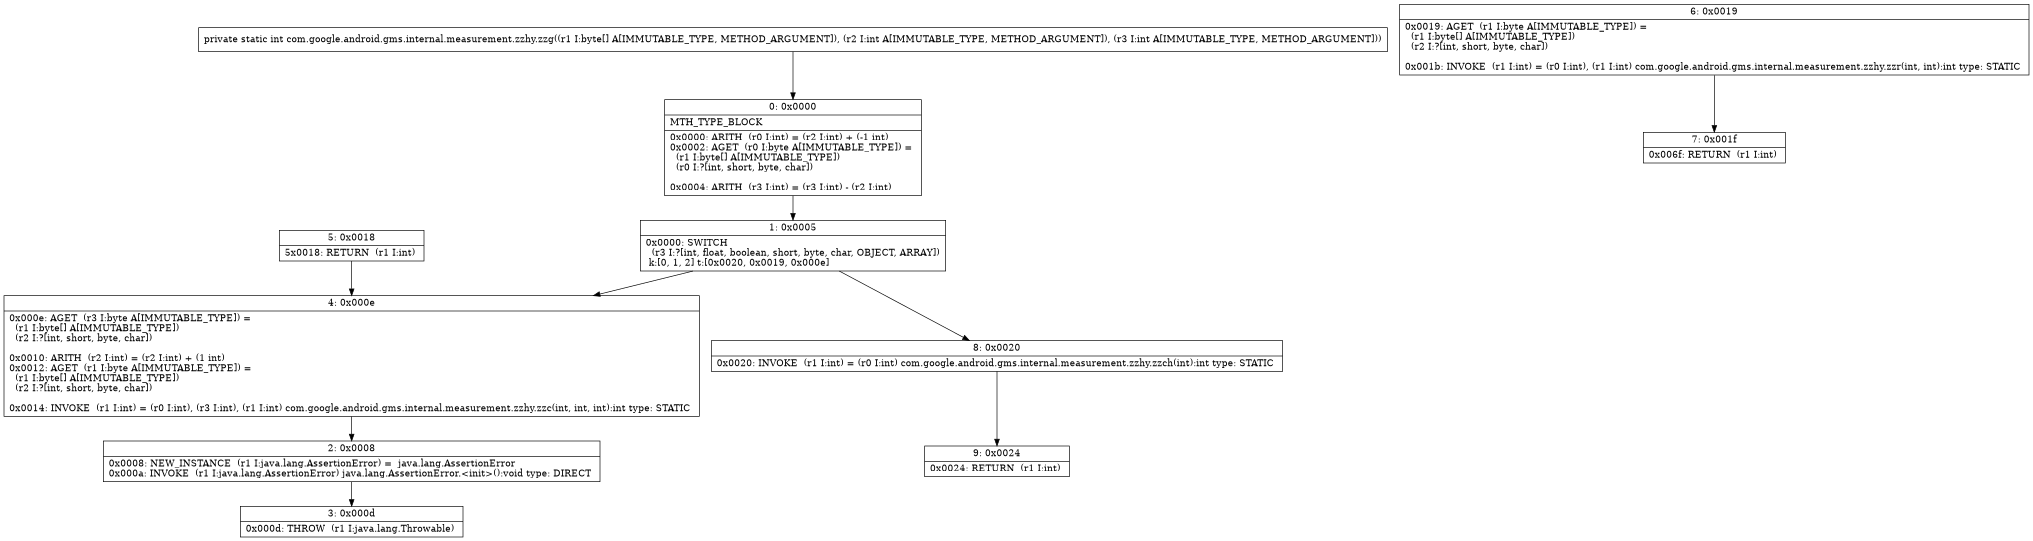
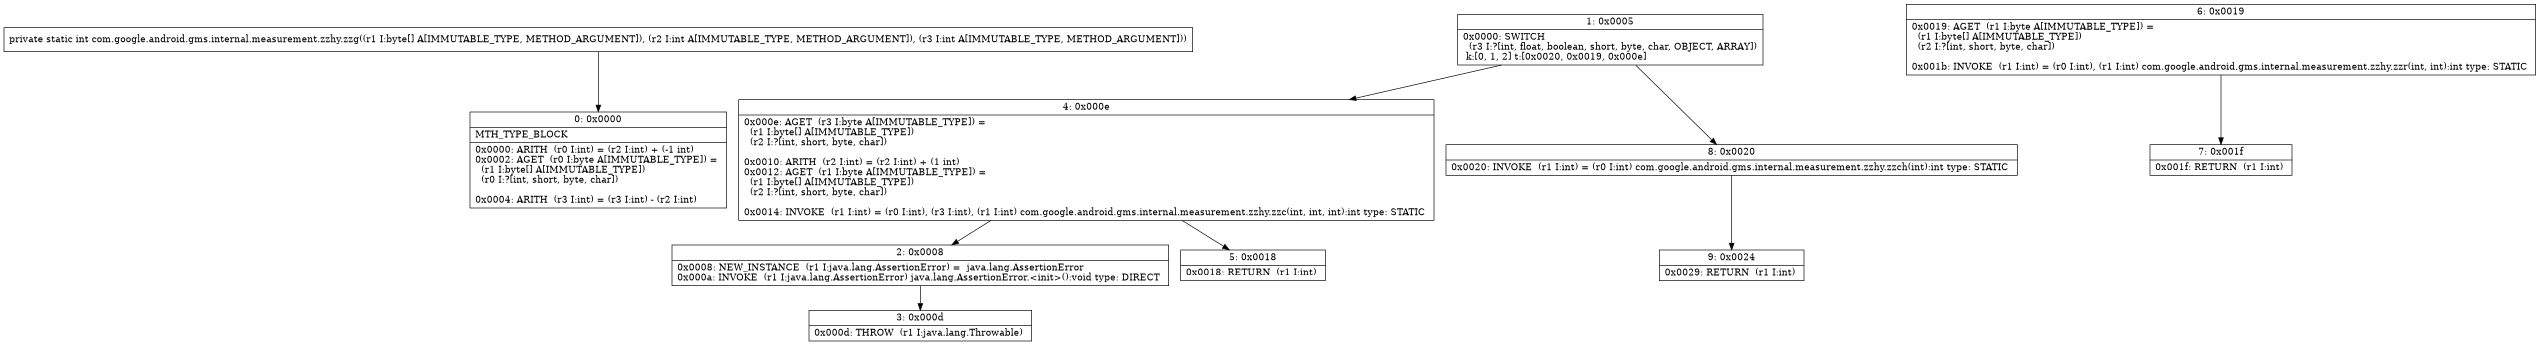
node "7: 0x001f": text "0x006f: RETURN  (r1 I:int)" -> "0x001f: RETURN  (r1 I:int)"
edge "0: 0x0000" -> "1: 0x0005": removed
node "5: 0x0018": text "5x0018: RETURN  (r1 I:int)" -> "0x0018: RETURN  (r1 I:int)"
edge "5: 0x0018" -> "4: 0x000e": reversed
node "9: 0x0024": text "0x0024: RETURN  (r1 I:int)" -> "0x0029: RETURN  (r1 I:int)"
